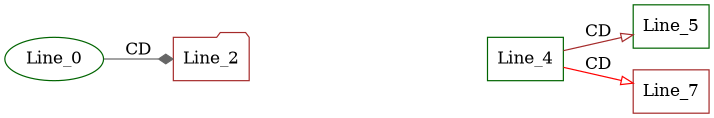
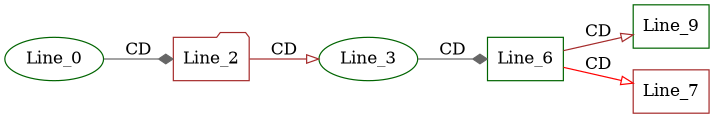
node "Line_5": label "Line_5" -> "Line_9"
node "Line_3": added
node "Line_4": label "Line_4" -> "Line_6"
